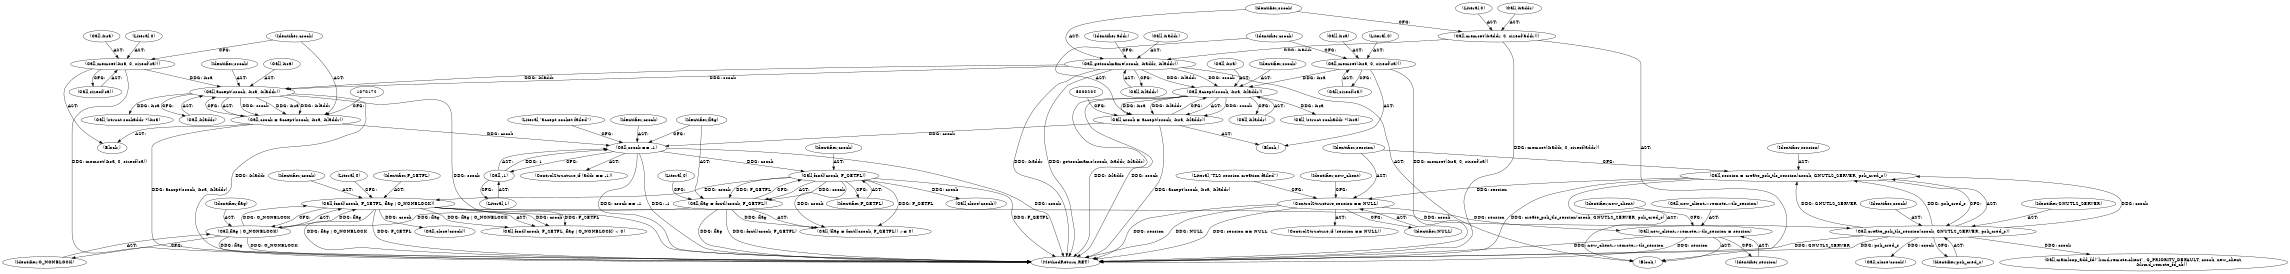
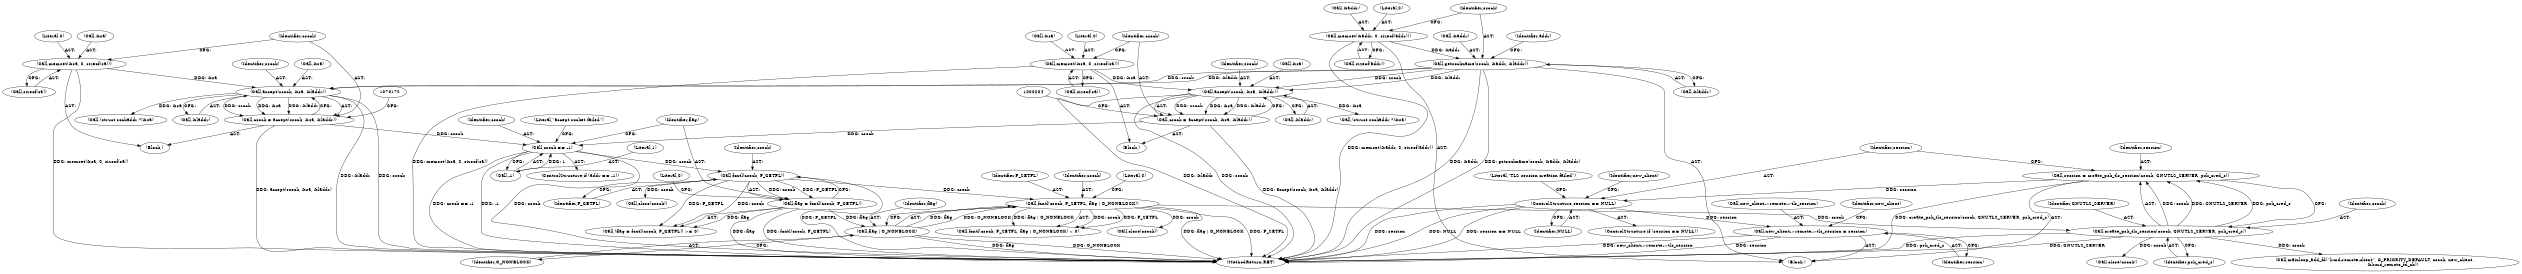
node "(Call,sizeof(addr))": added
node "5000204": label "5000204" -> "1000204"
edge "(Call,-1)" -> "(Literal,1)": removed, label "CFG:"
